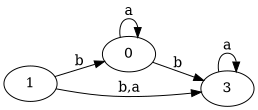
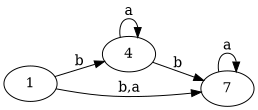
node "0": label "0" -> "4"
node "3": label "3" -> "7"
